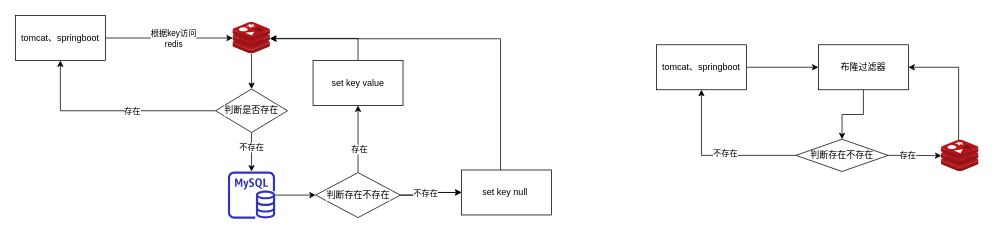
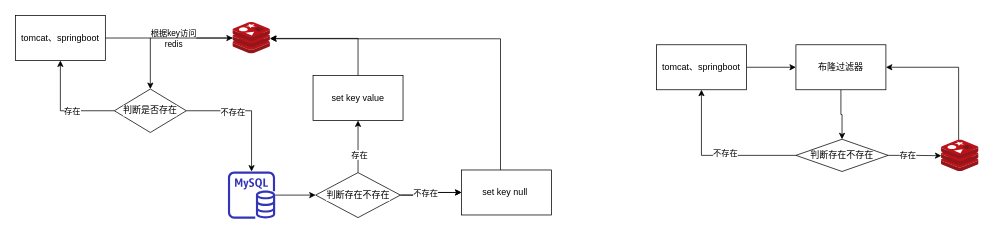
node "布隆过滤器": moved (864, 67) -> (841, 67)
node "set key value": moved (358, 83) -> (358, 98)
node "判断是否存在": moved (252, 111) -> (150, 111)
